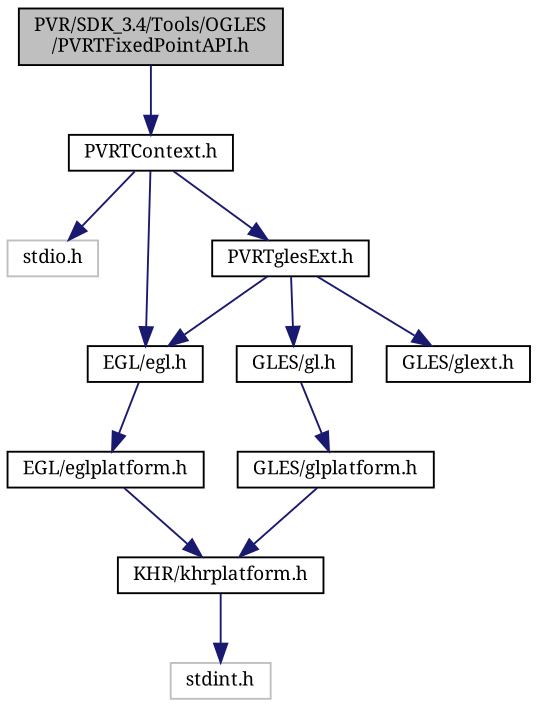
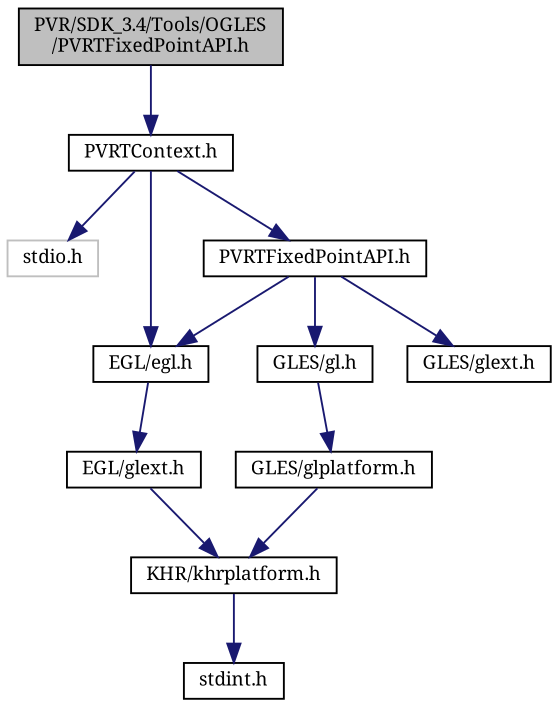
node "PVRTglesExt.h": label "PVRTglesExt.h" -> "PVRTFixedPointAPI.h"
node "EGL/eglplatform.h": label "EGL/eglplatform.h" -> "EGL/glext.h"
node "stdint.h": color grey75 -> black
